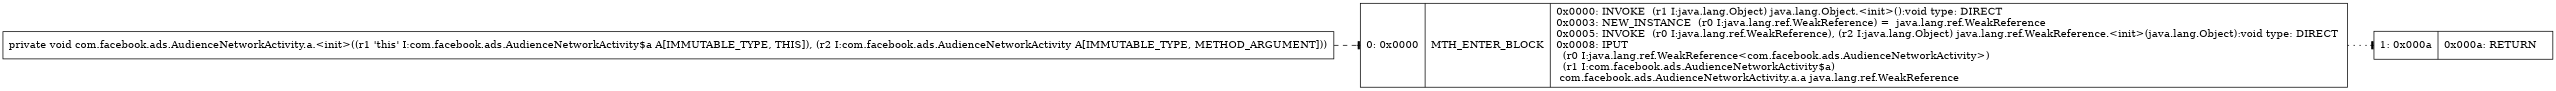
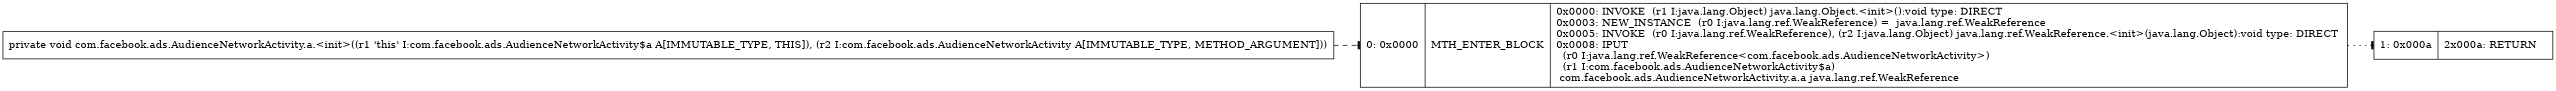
node "1: 0x000a": text "0x000a: RETURN" -> "2x000a: RETURN"
